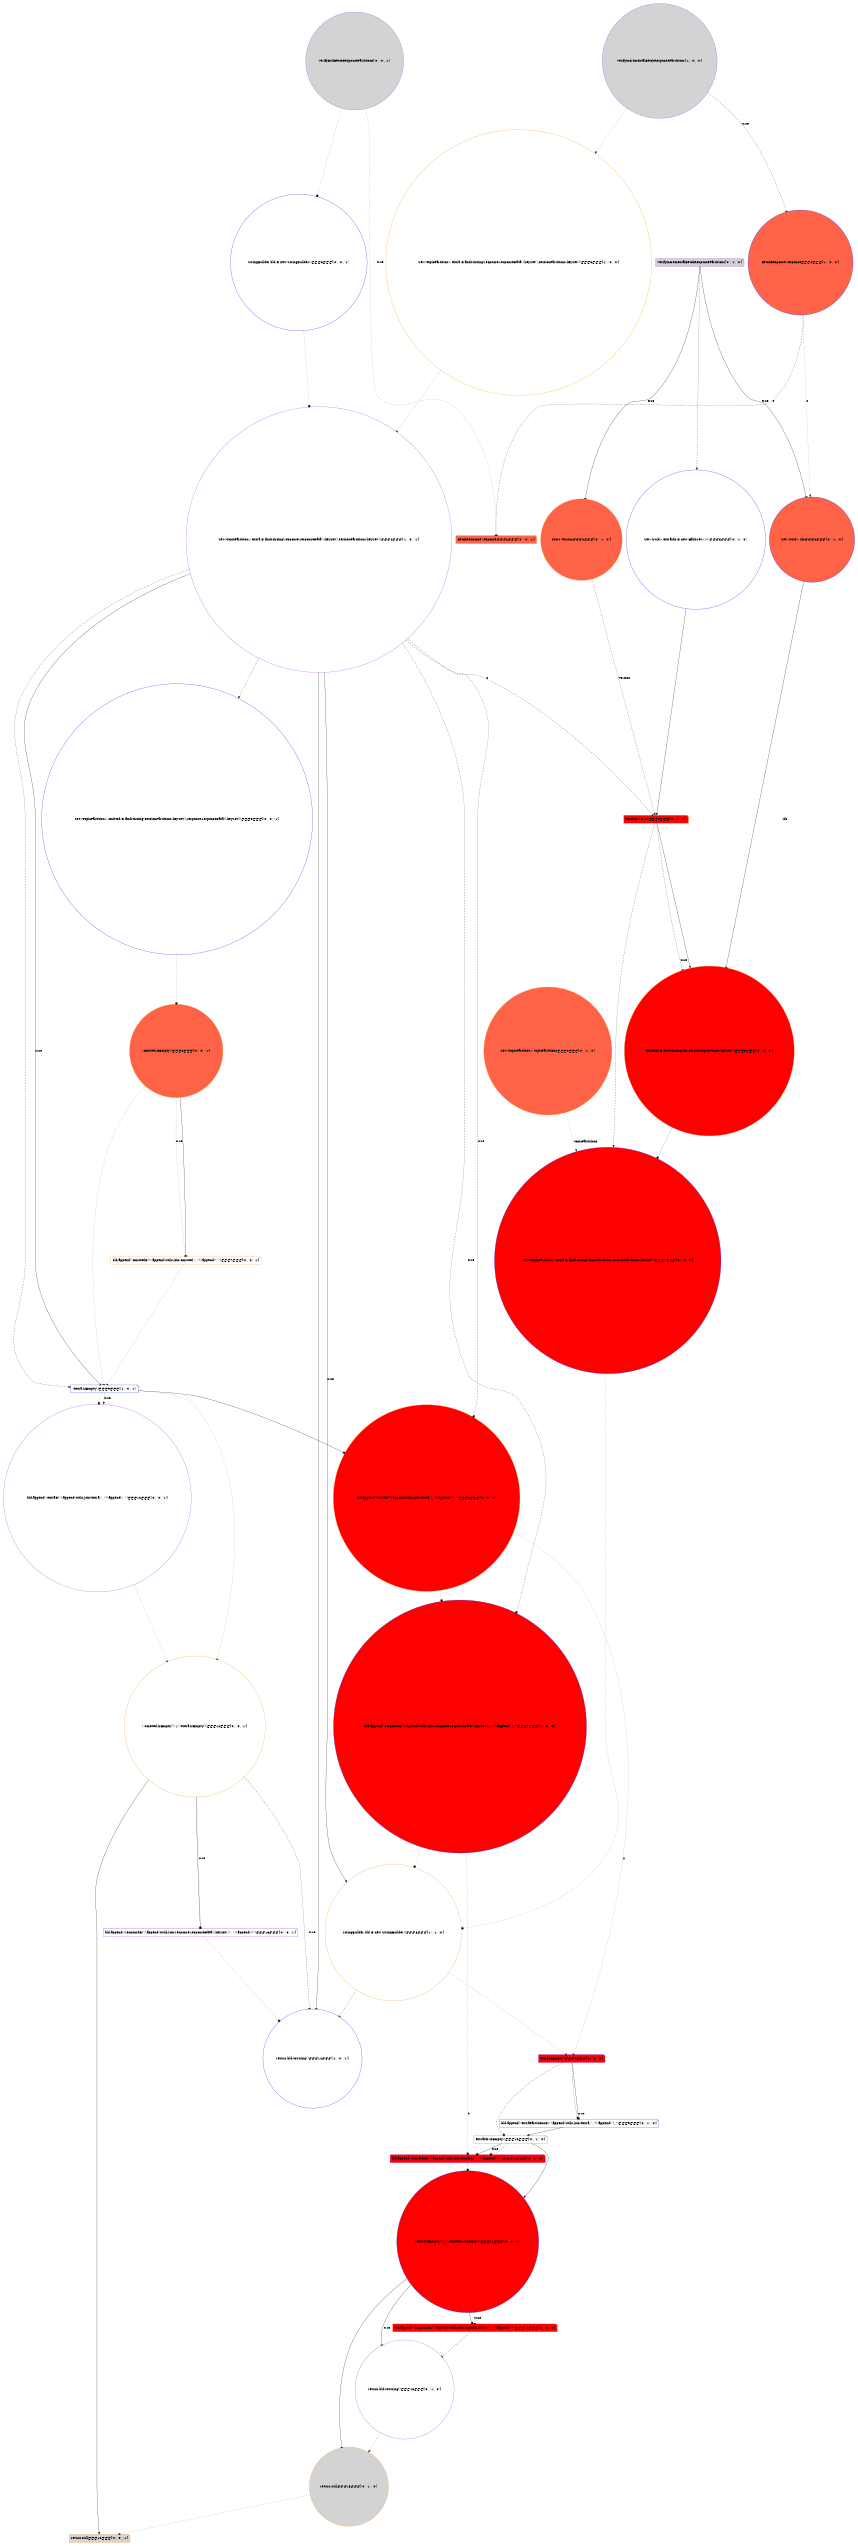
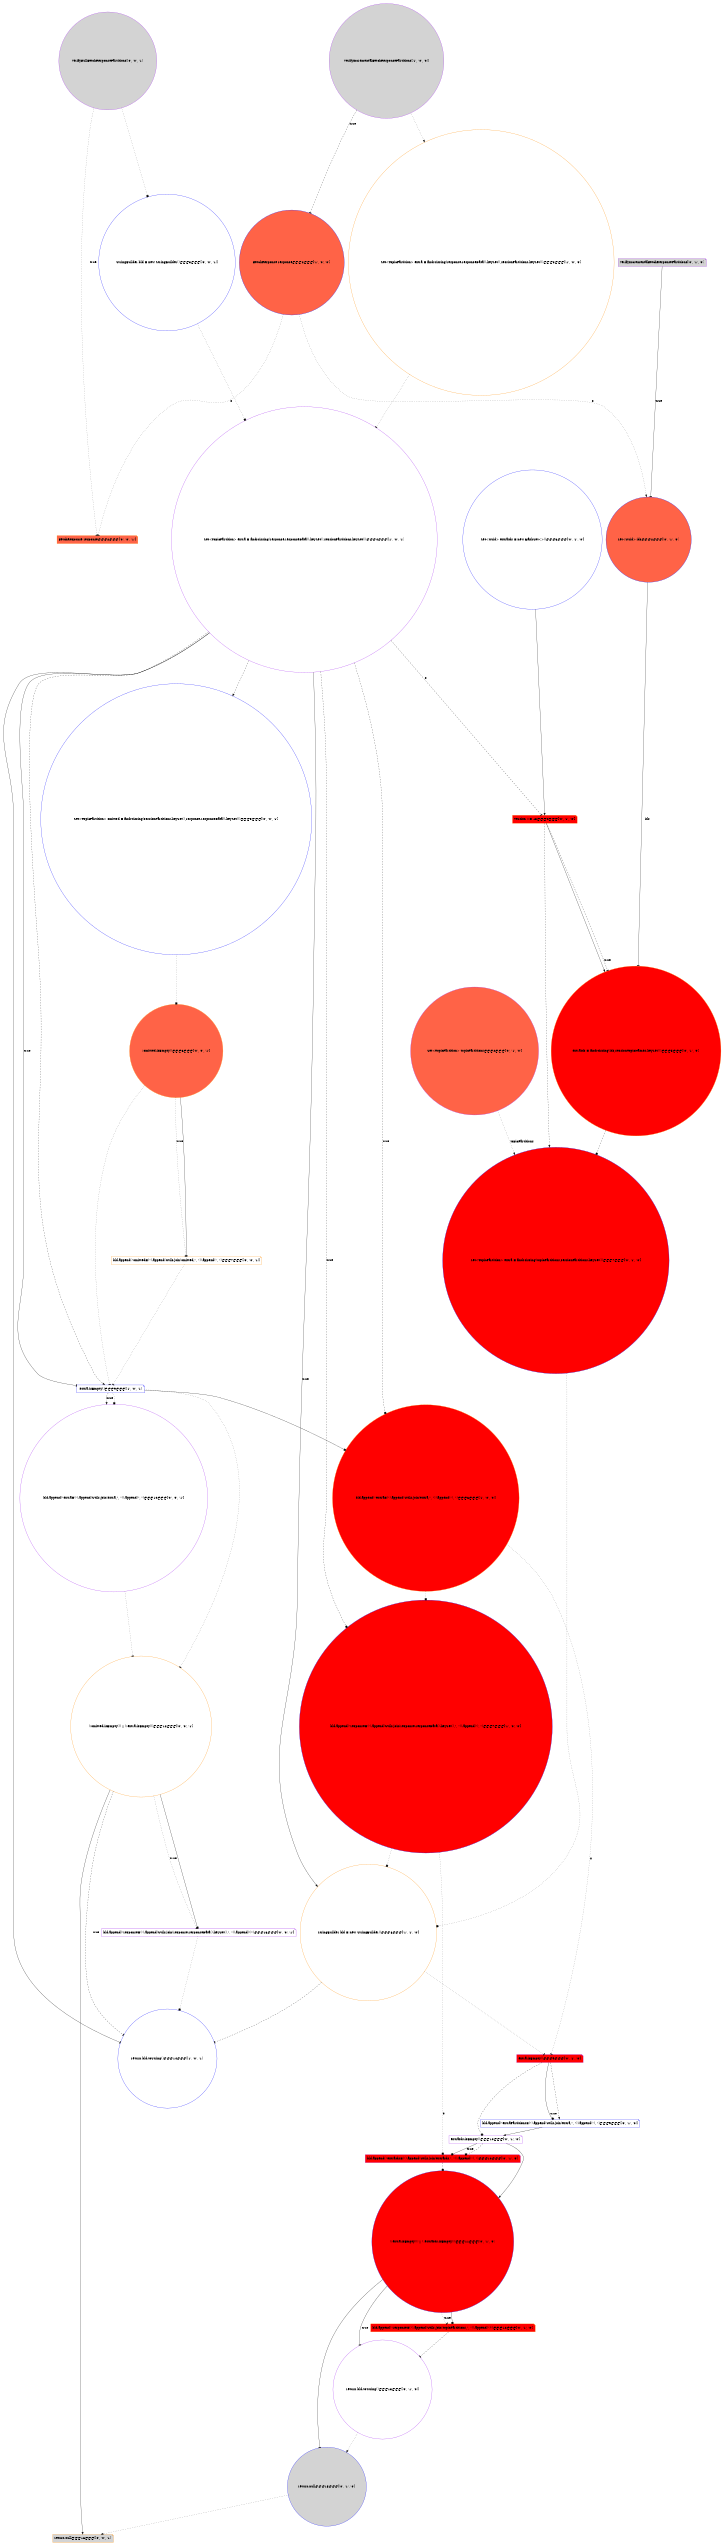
edge "verifyIncrementalFetchResponsePartitions['0', '1', '0']" -> "Set<Uuid> extraIds = new HashSet<>()@@@3@@@['0', '1', '0']": removed
edge "FetchResponse response@@@2@@@['1', '0', '0']" -> "FetchResponse response@@@2@@@['0', '0', '1']": style dashed -> dotted
node "short version@@@2@@@['0', '1', '0']": removed
node "Set<TopicPartition> topicPartitions@@@2@@@['0', '1', '0']": color darkorange -> purple
node "return null@@@15@@@['0', '1', '0']": color darkorange -> blue
